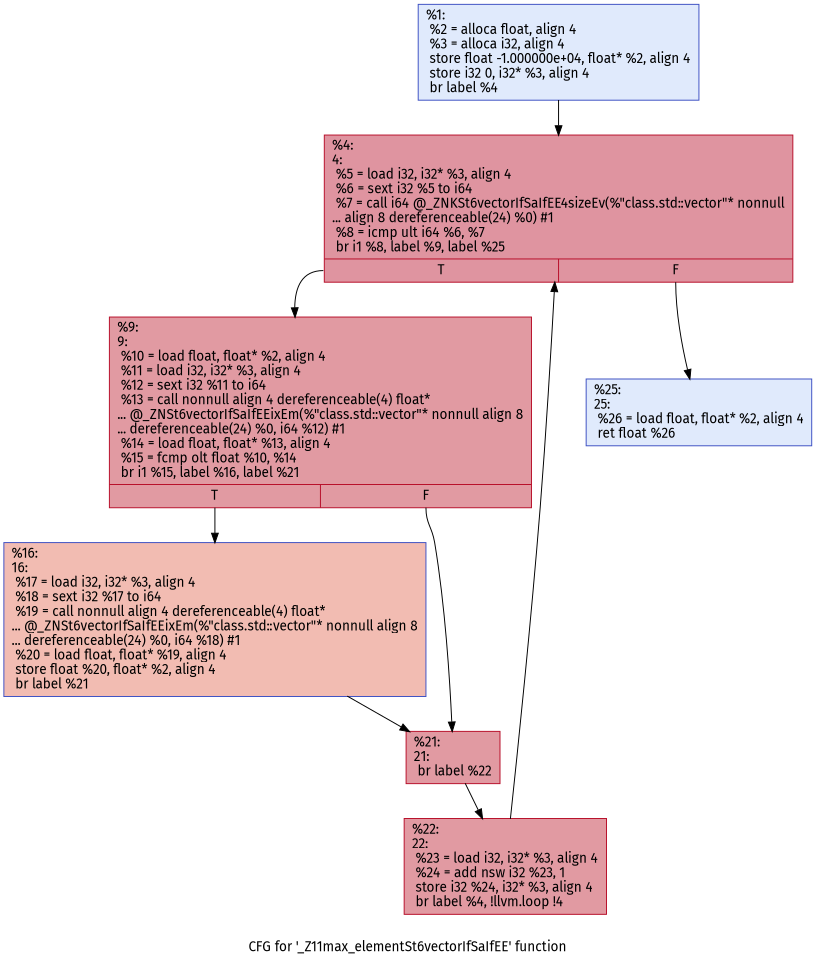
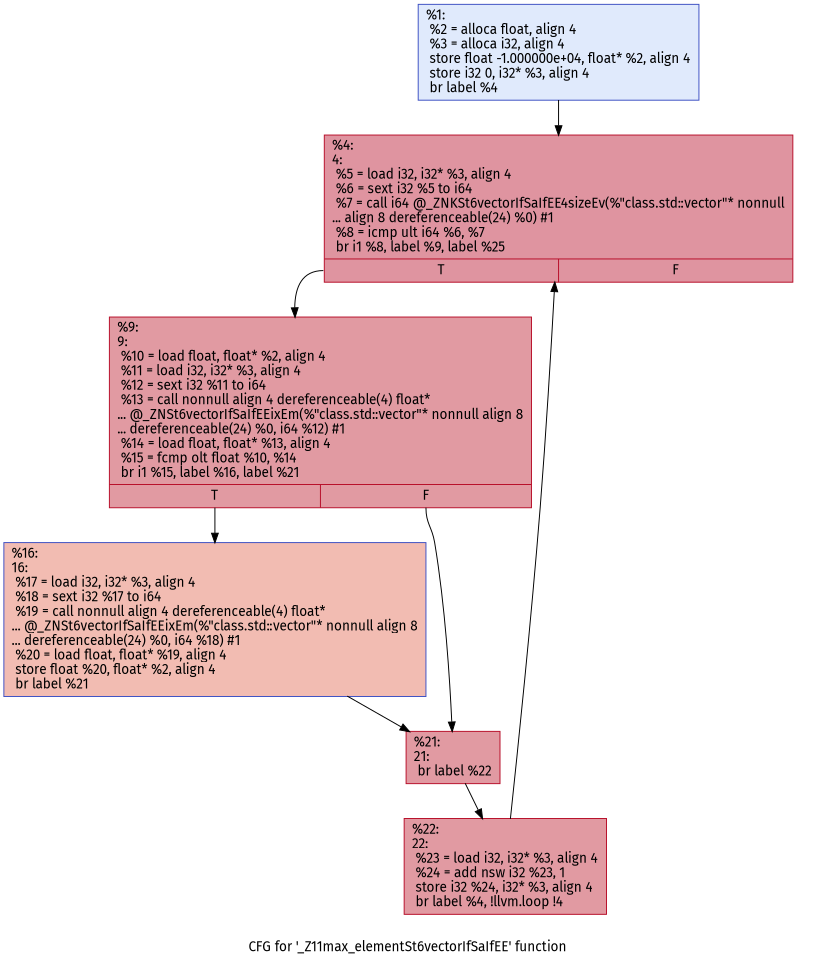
node "%25:": removed
